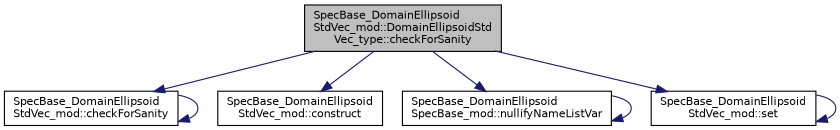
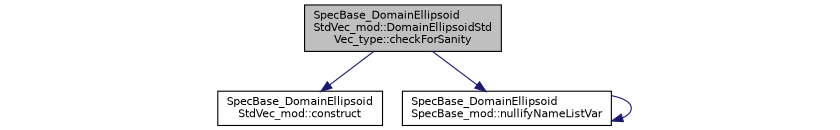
node "SpecBase_DomainEllipsoid StdVec_mod::checkForSanity": removed
node "SpecBase_DomainEllipsoid StdVec_mod::set": removed
